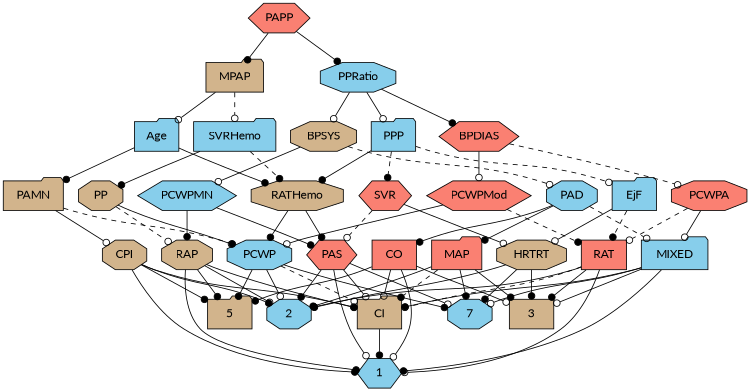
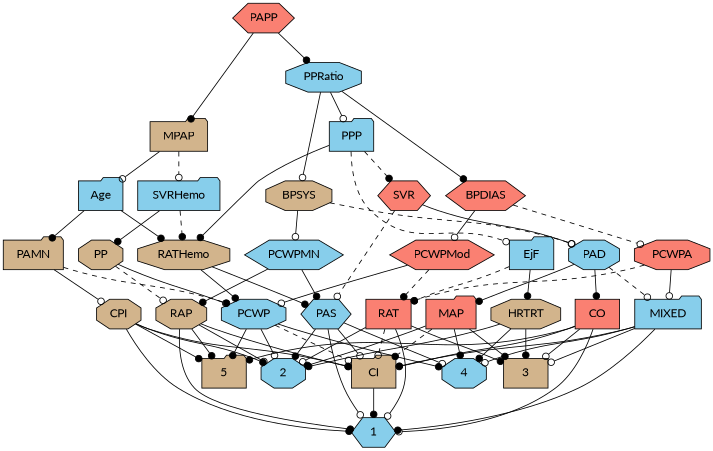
edge "SVR" -> "HRTRT": now "SVR" -> "PAD"
edge "EjF" -> "HRTRT": arrowhead odot -> dot
node "PAS": fillcolor salmon -> skyblue
node "7": label "7" -> "4"
